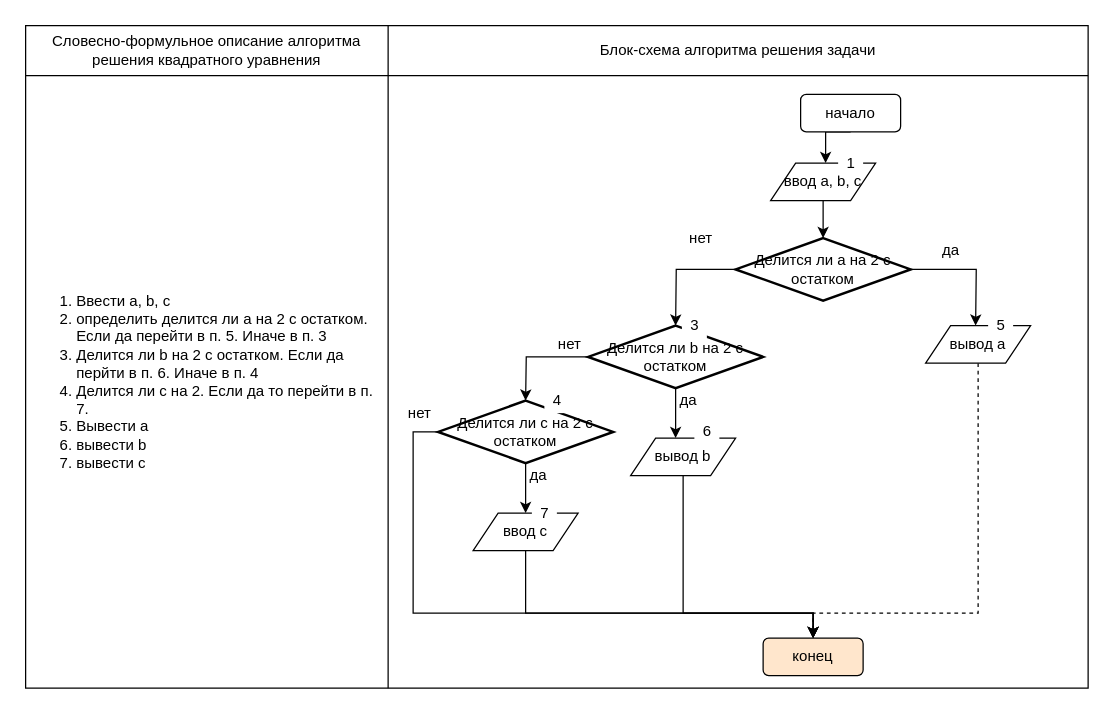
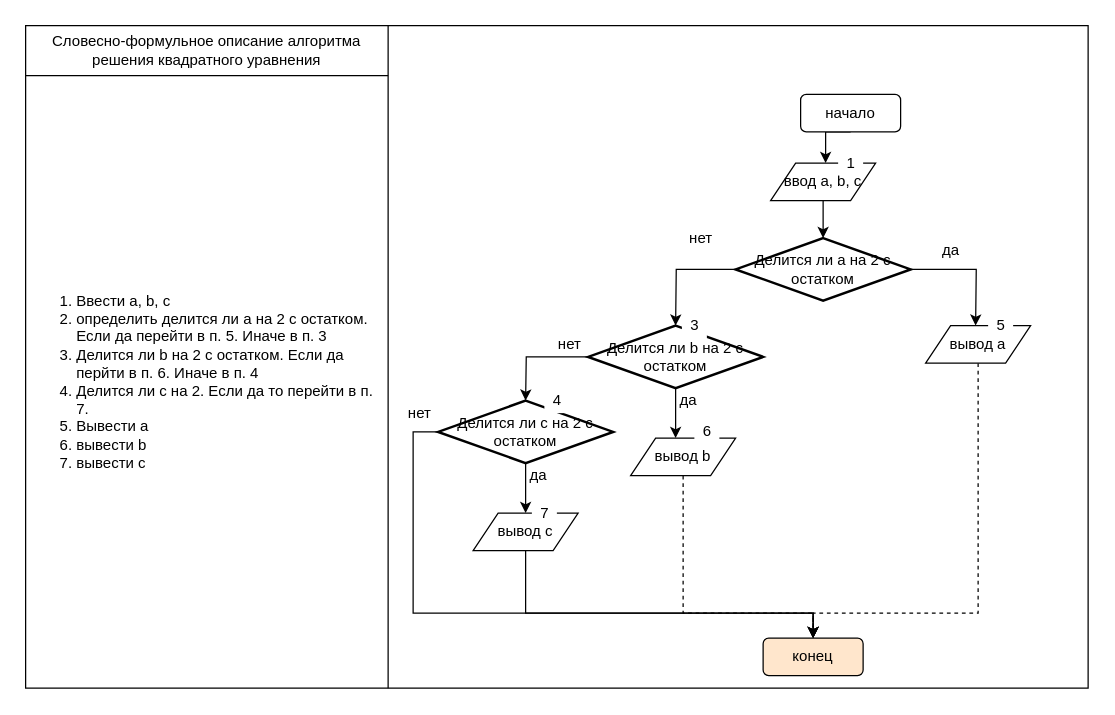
node "Блок-схема алгоритма решения задачи": removed
node "ввод c": label "ввод c" -> "вывод c"
edge "вывод b" -> "конец": style solid -> dashed
